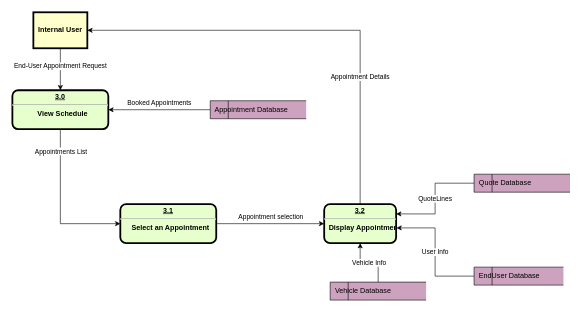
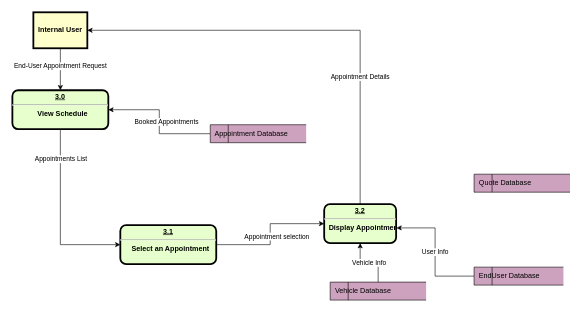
node "Appointment Database": moved (258, 110) -> (258, 134)
edge "Quote Database" -> "3.2 Display Appointment Details": removed, label "QuoteLines"
node "3.1 Select an Appointment": moved (168, 224) -> (168, 245)
